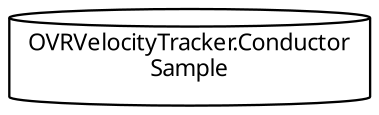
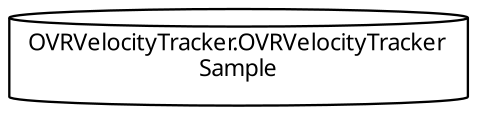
node "OVRVelocityTracker.Conductor Sample": label "OVRVelocityTracker.Conductor Sample" -> "OVRVelocityTracker.OVRVelocityTracker Sample"
